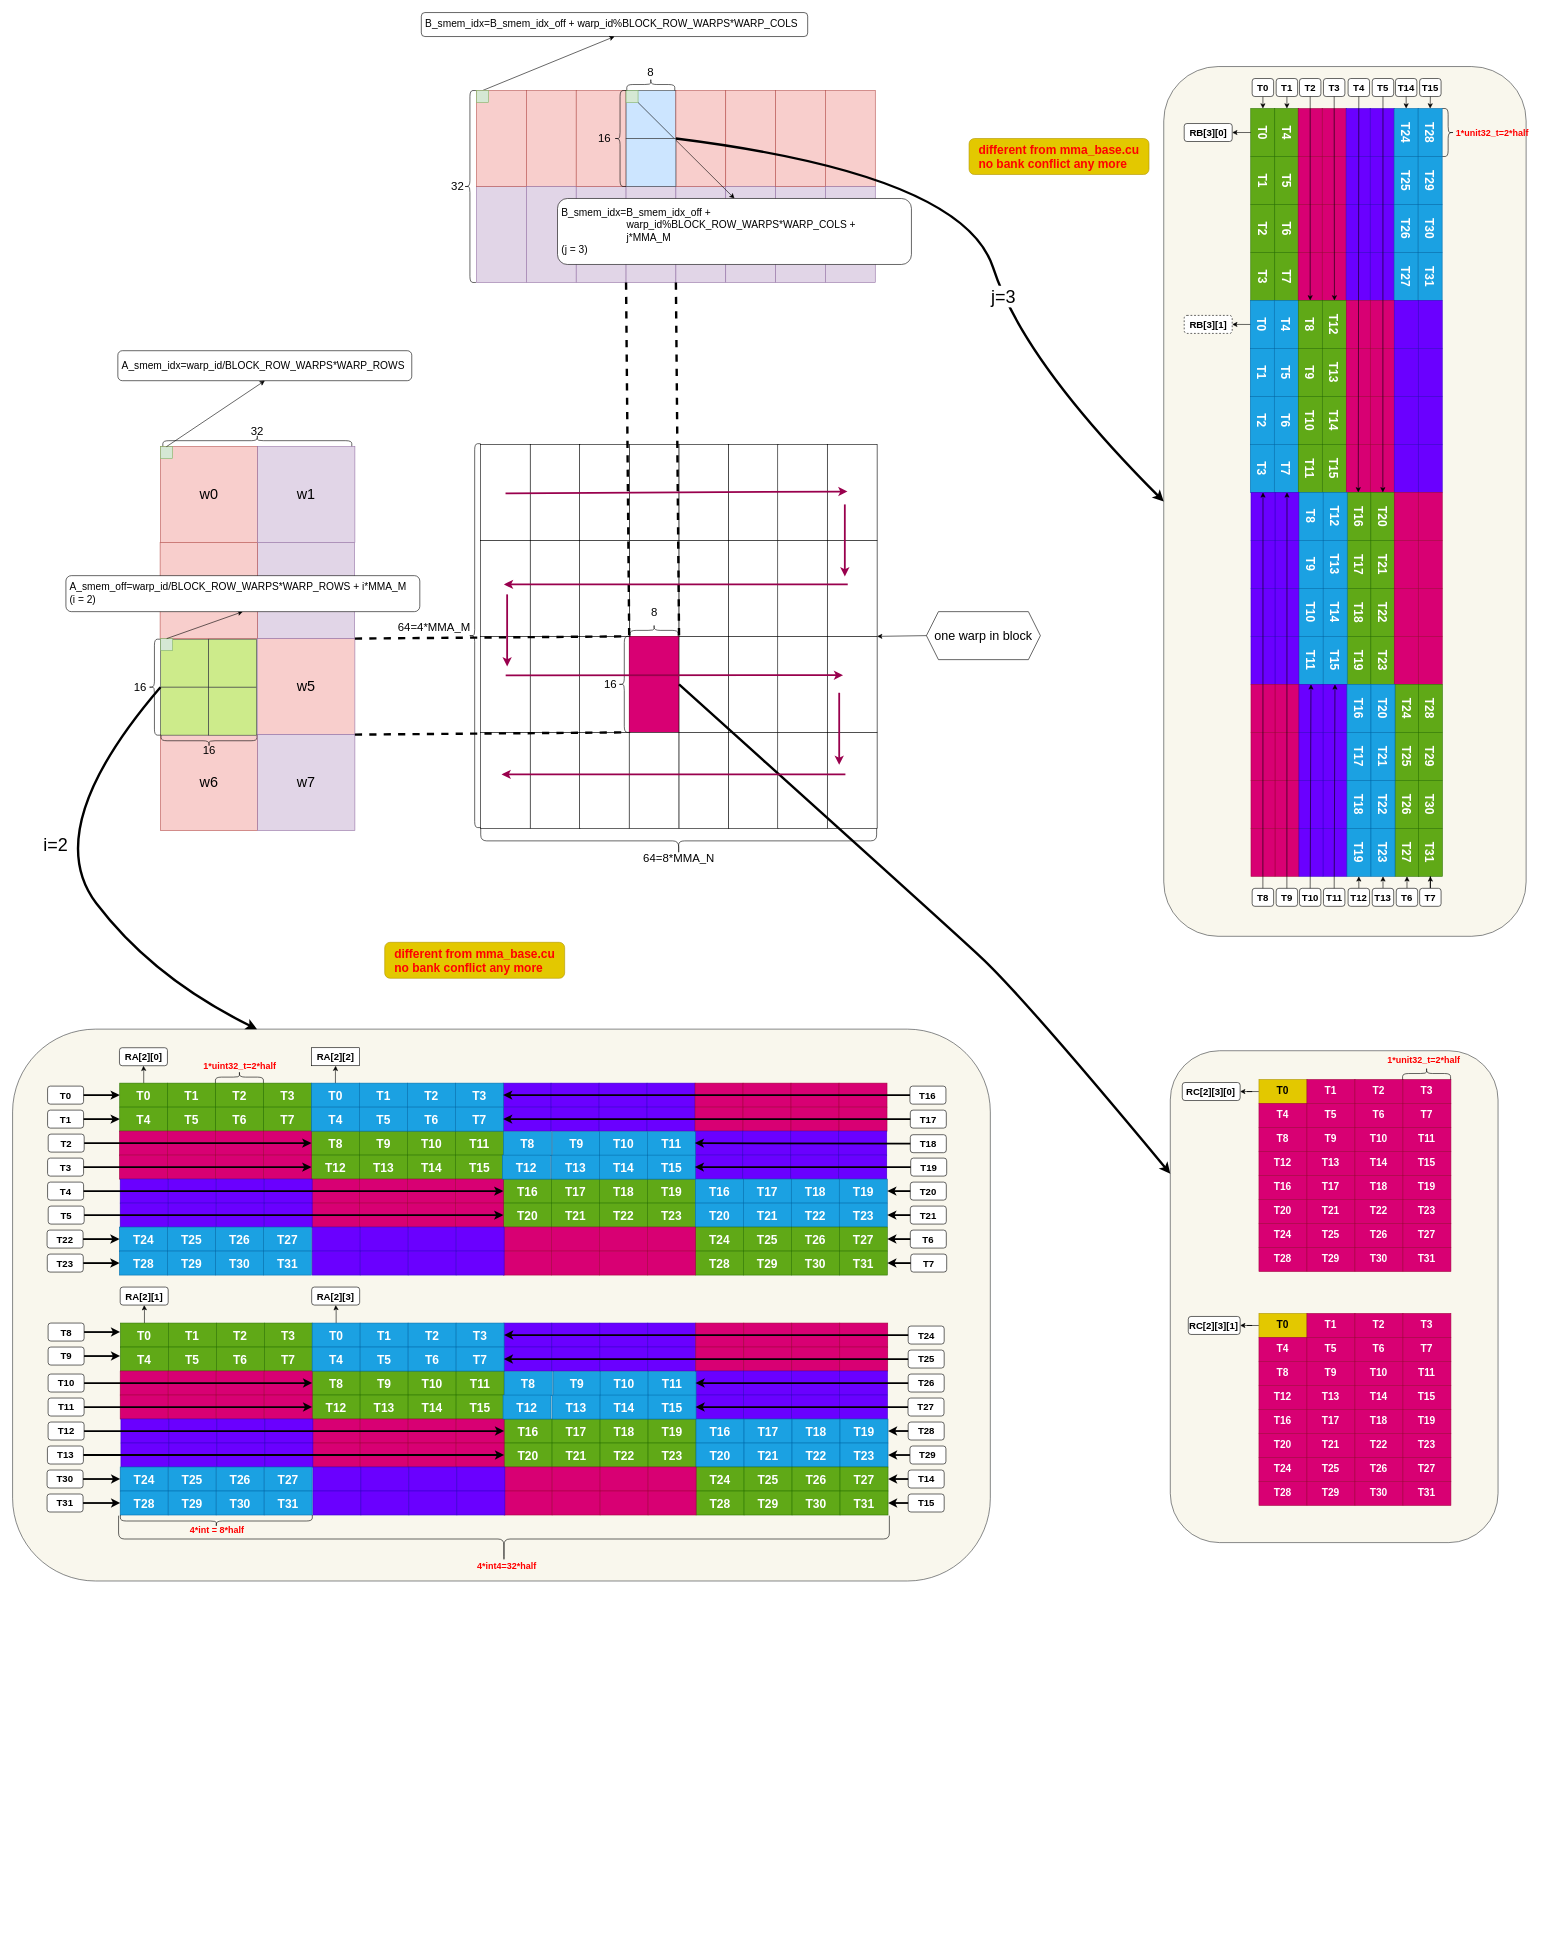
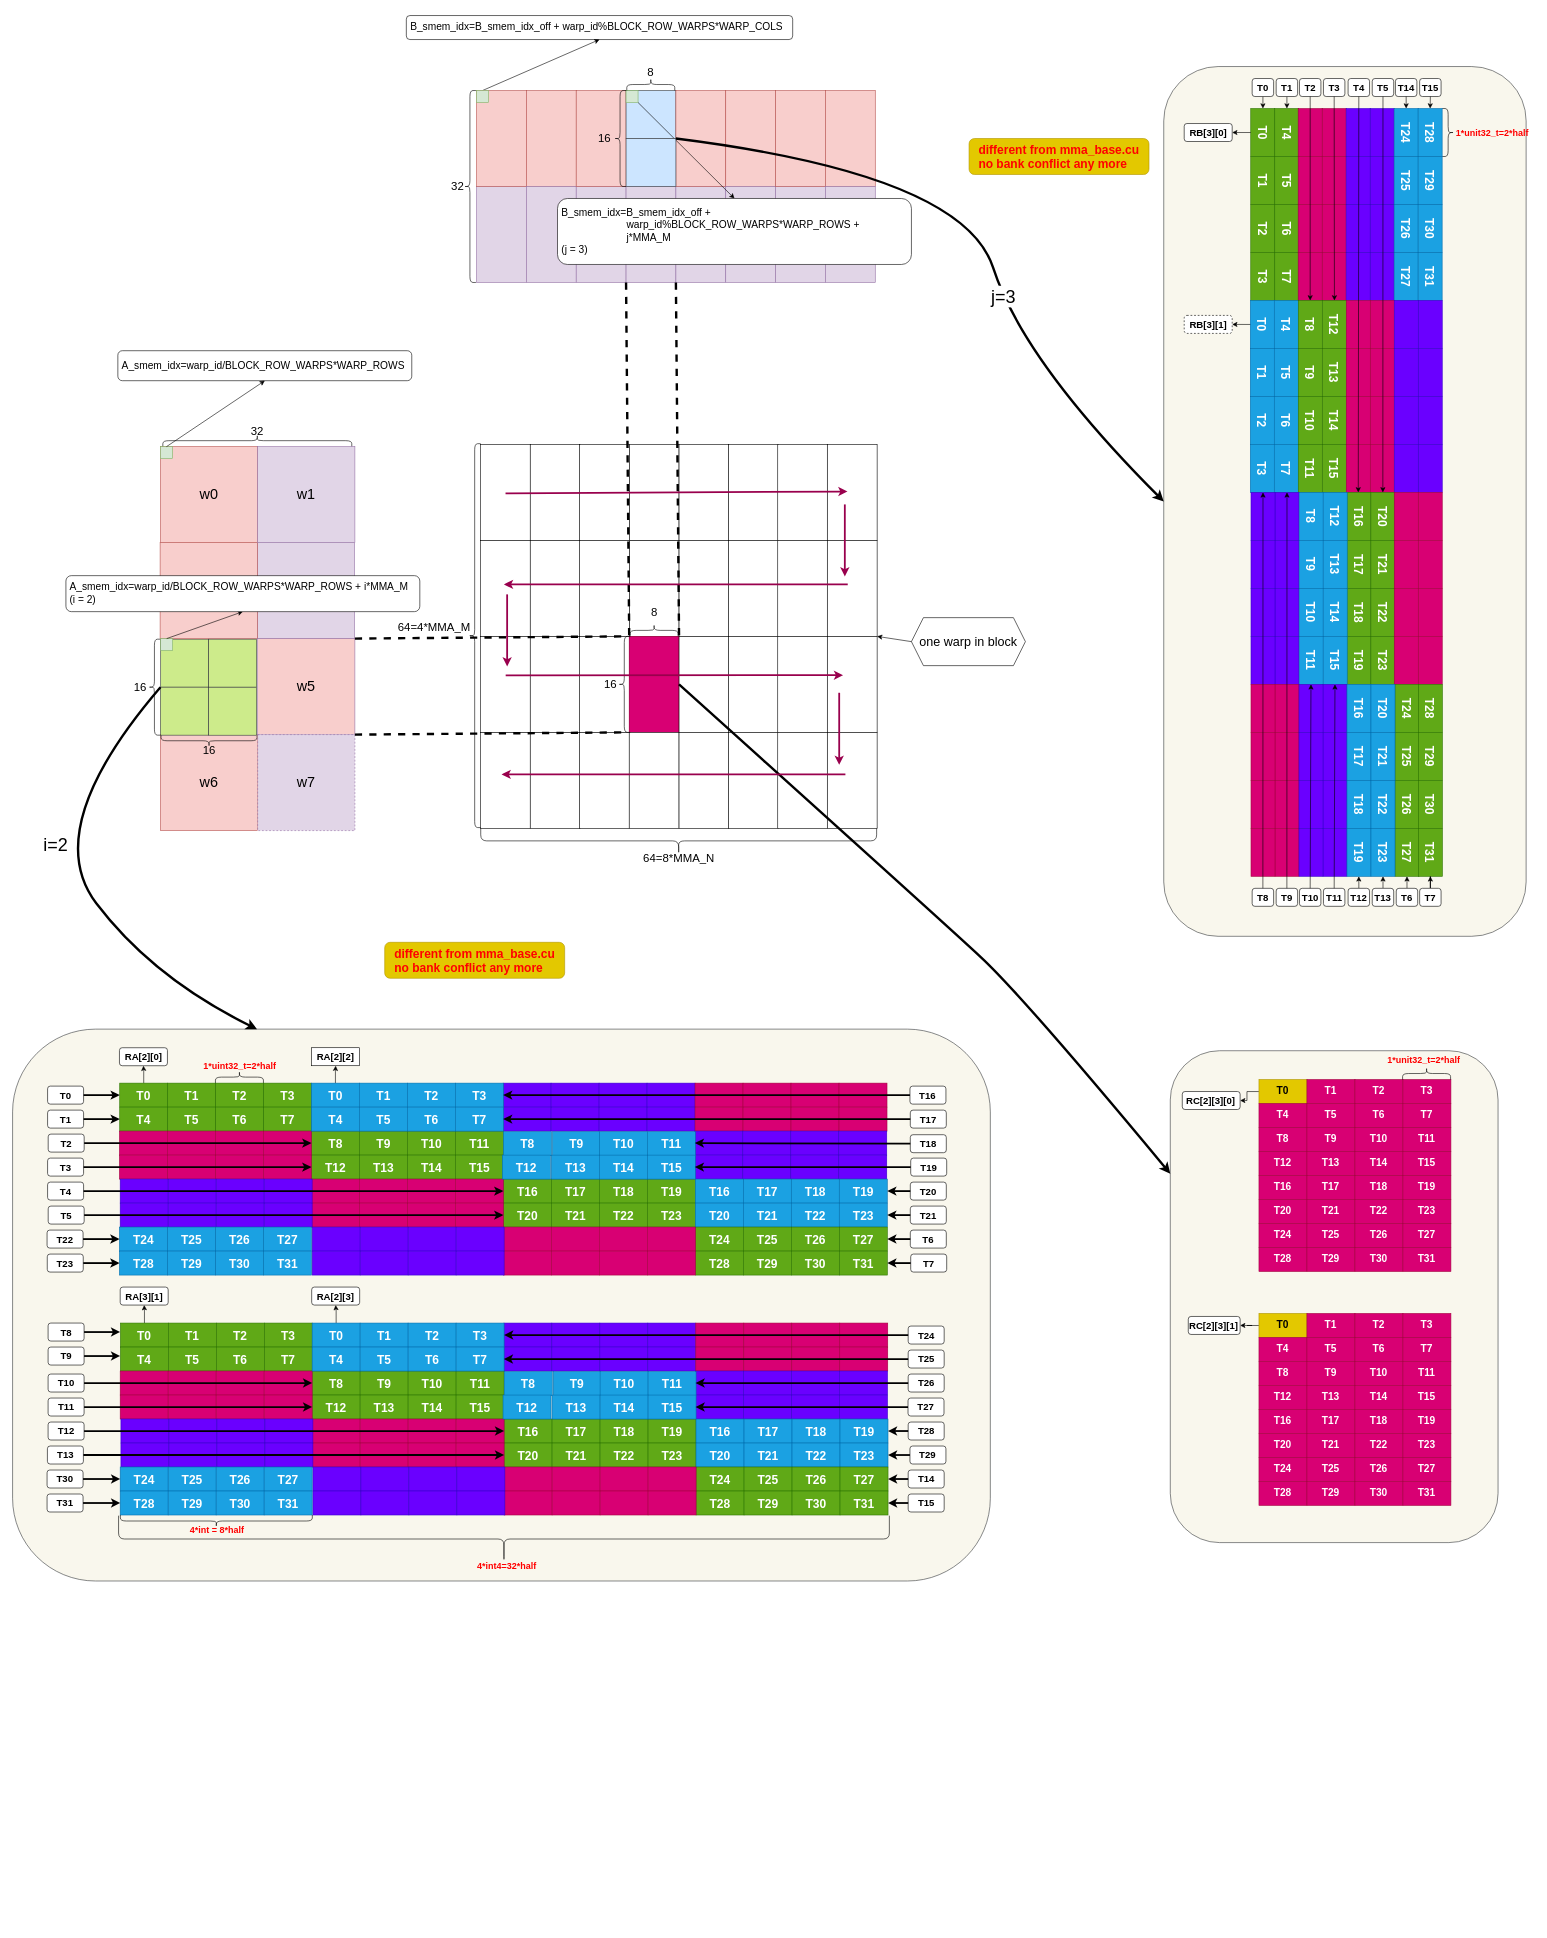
node "B_smem_idx=B_smem_idx_off + warp_id%BLOCK_ROW_WARPS*WARP_COLS": moved (615, 24) -> (600, 27)
node "B_smem_idx=B_smem_idx_off + warp_id%BLOCK_ROW_WARPS*WARP_COLS + j*MMA_M (j = 3)": label "B_smem_idx=B_smem_idx_off + warp_id%BLOCK_ROW_WARPS*WARP_COLS + j*MMA_M (j = 3)" -> "B_smem_idx=B_smem_idx_off + warp_id%BLOCK_ROW_WARPS*WARP_ROWS + j*MMA_M (j = 3)"
node "A_smem_off=warp_id/BLOCK_ROW_WARPS*WARP_ROWS + i*MMA_M (i = 2)": label "A_smem_off=warp_id/BLOCK_ROW_WARPS*WARP_ROWS + i*MMA_M (i = 2)" -> "A_smem_idx=warp_id/BLOCK_ROW_WARPS*WARP_ROWS + i*MMA_M (i = 2)"
node "one warp in block": moved (984, 636) -> (969, 642)
node "w7": style solid -> dashed
node "RC[2][3][0]": moved (1212, 1092) -> (1212, 1101)
node "RA[2][1]": label "RA[2][1]" -> "RA[3][1]"
